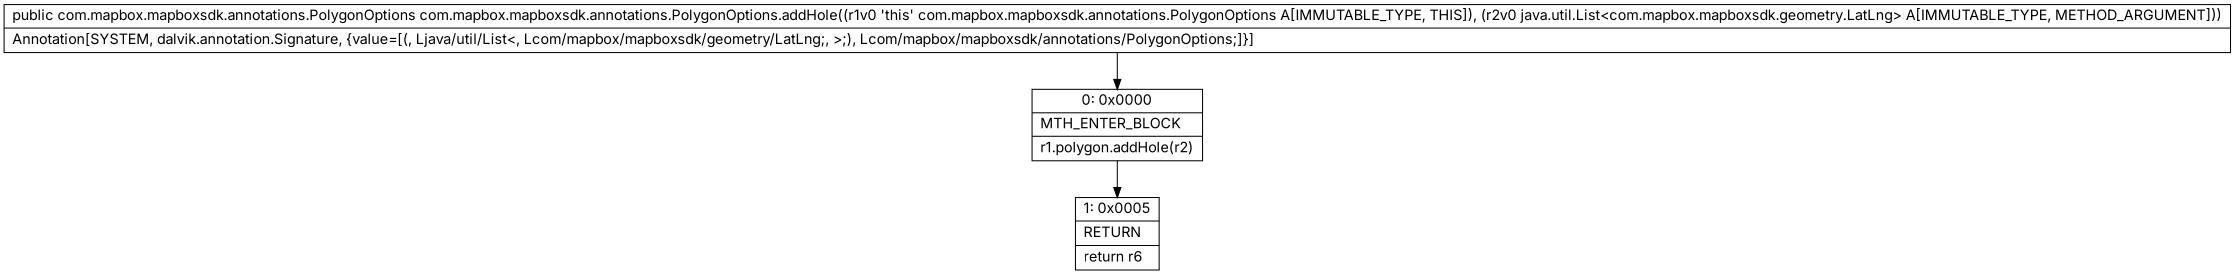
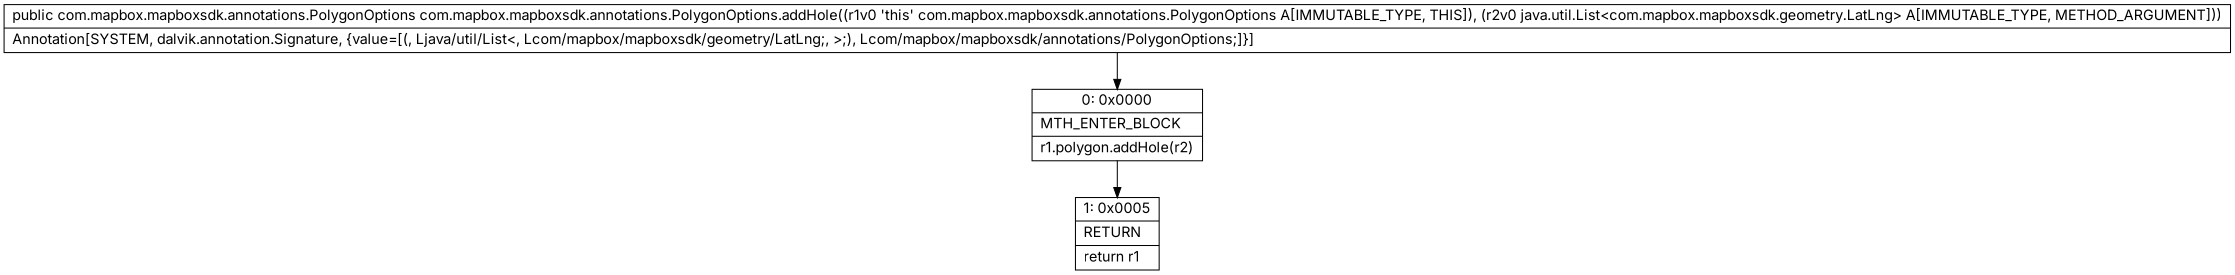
node "1: 0x0005": text "return r6" -> "return r1"
